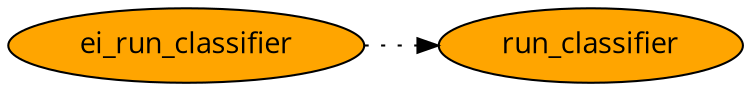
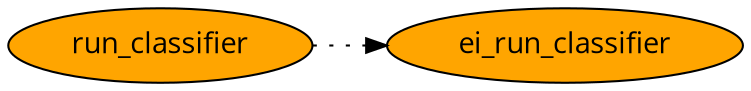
edge "ei_run_classifier" -> "run_classifier": reversed
